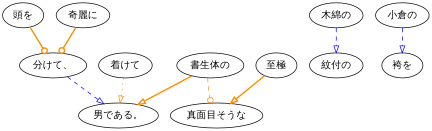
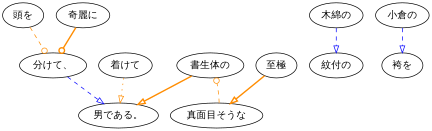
edge "頭を" -> "分けて、": style bold -> dashed
edge "書生体の" -> "真面目そうな": reversed
